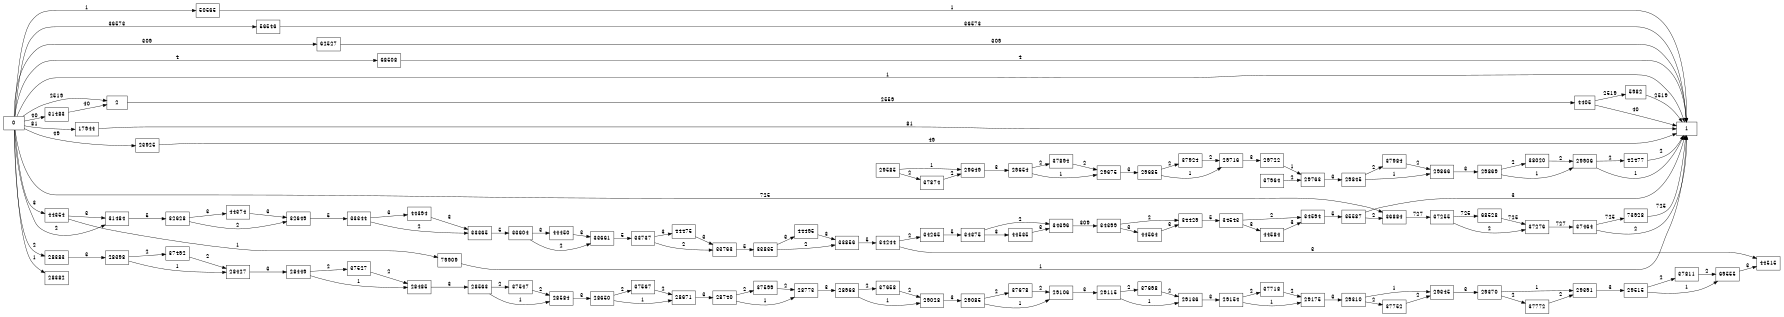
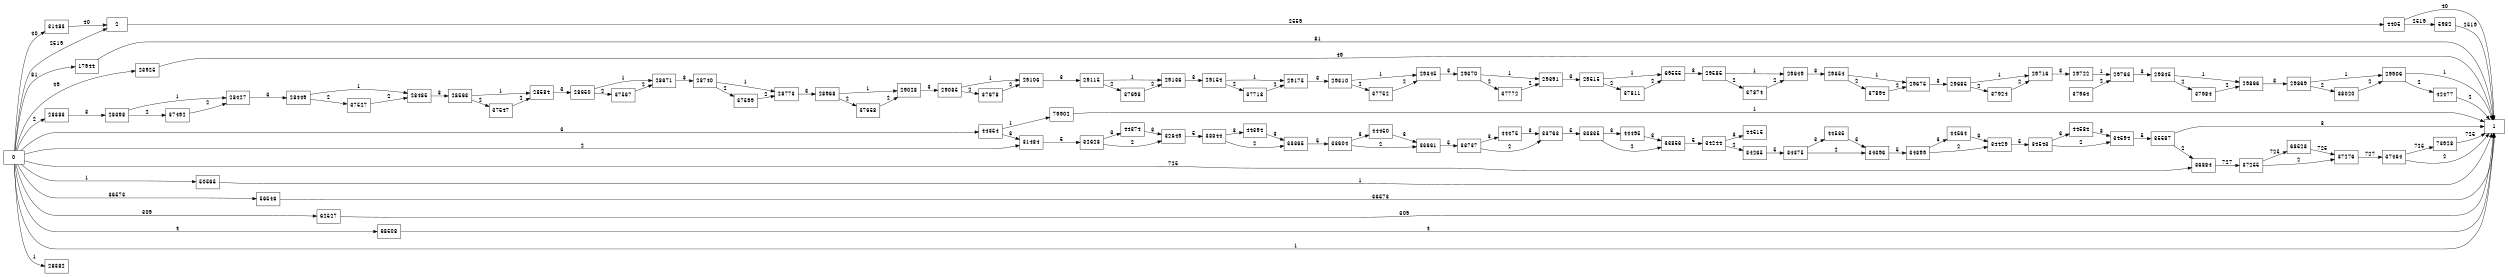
edge "34396" -> "34399": label "309" -> "5"
node "79909": label "79909" -> "79902"
edge "69555" -> "44515": now "69555" -> "29585"
